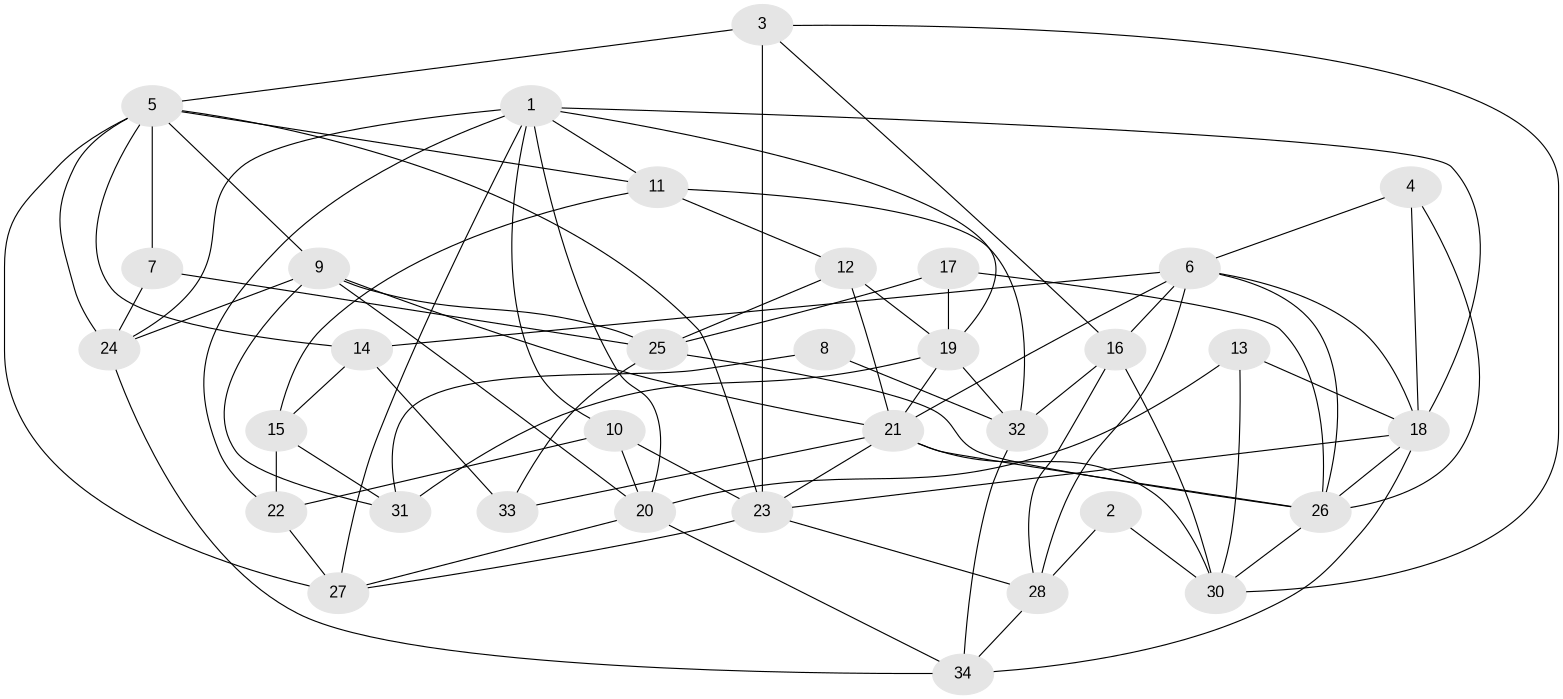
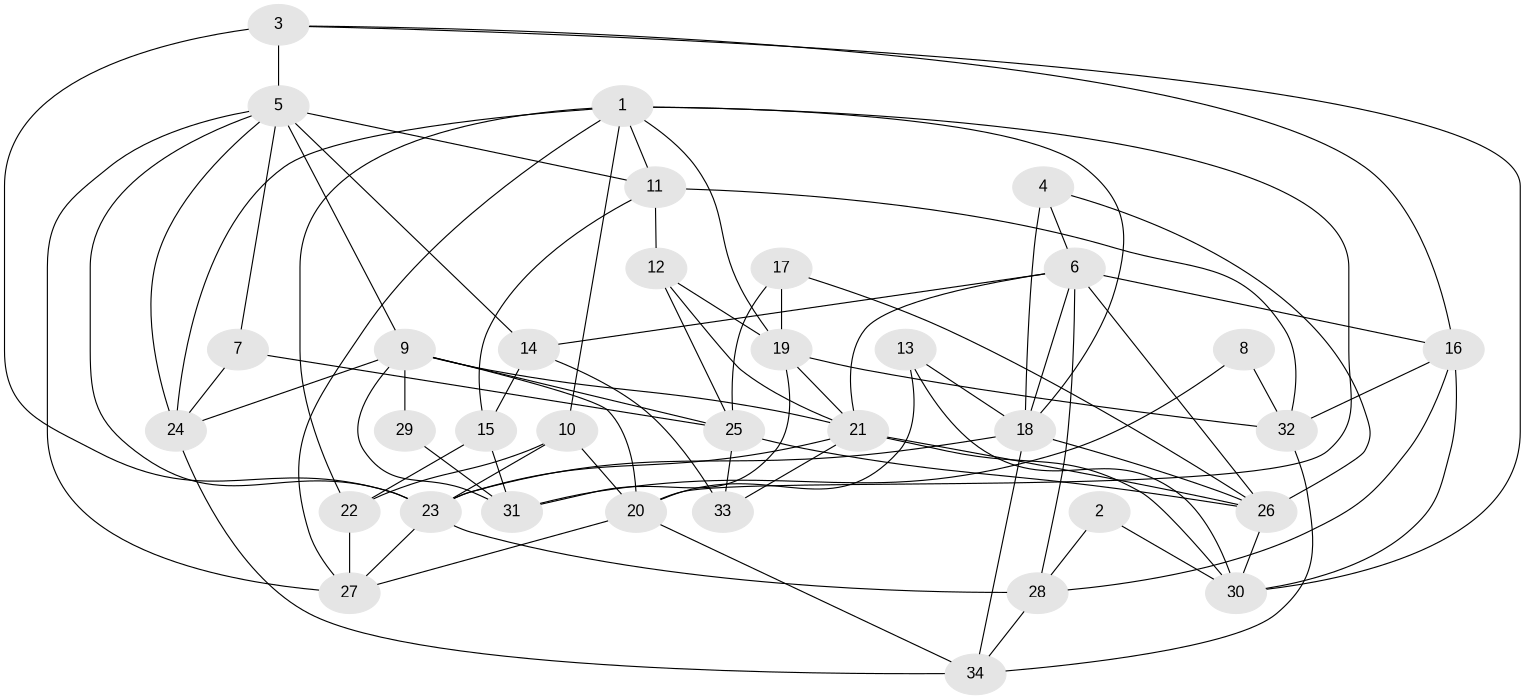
node "29": added
